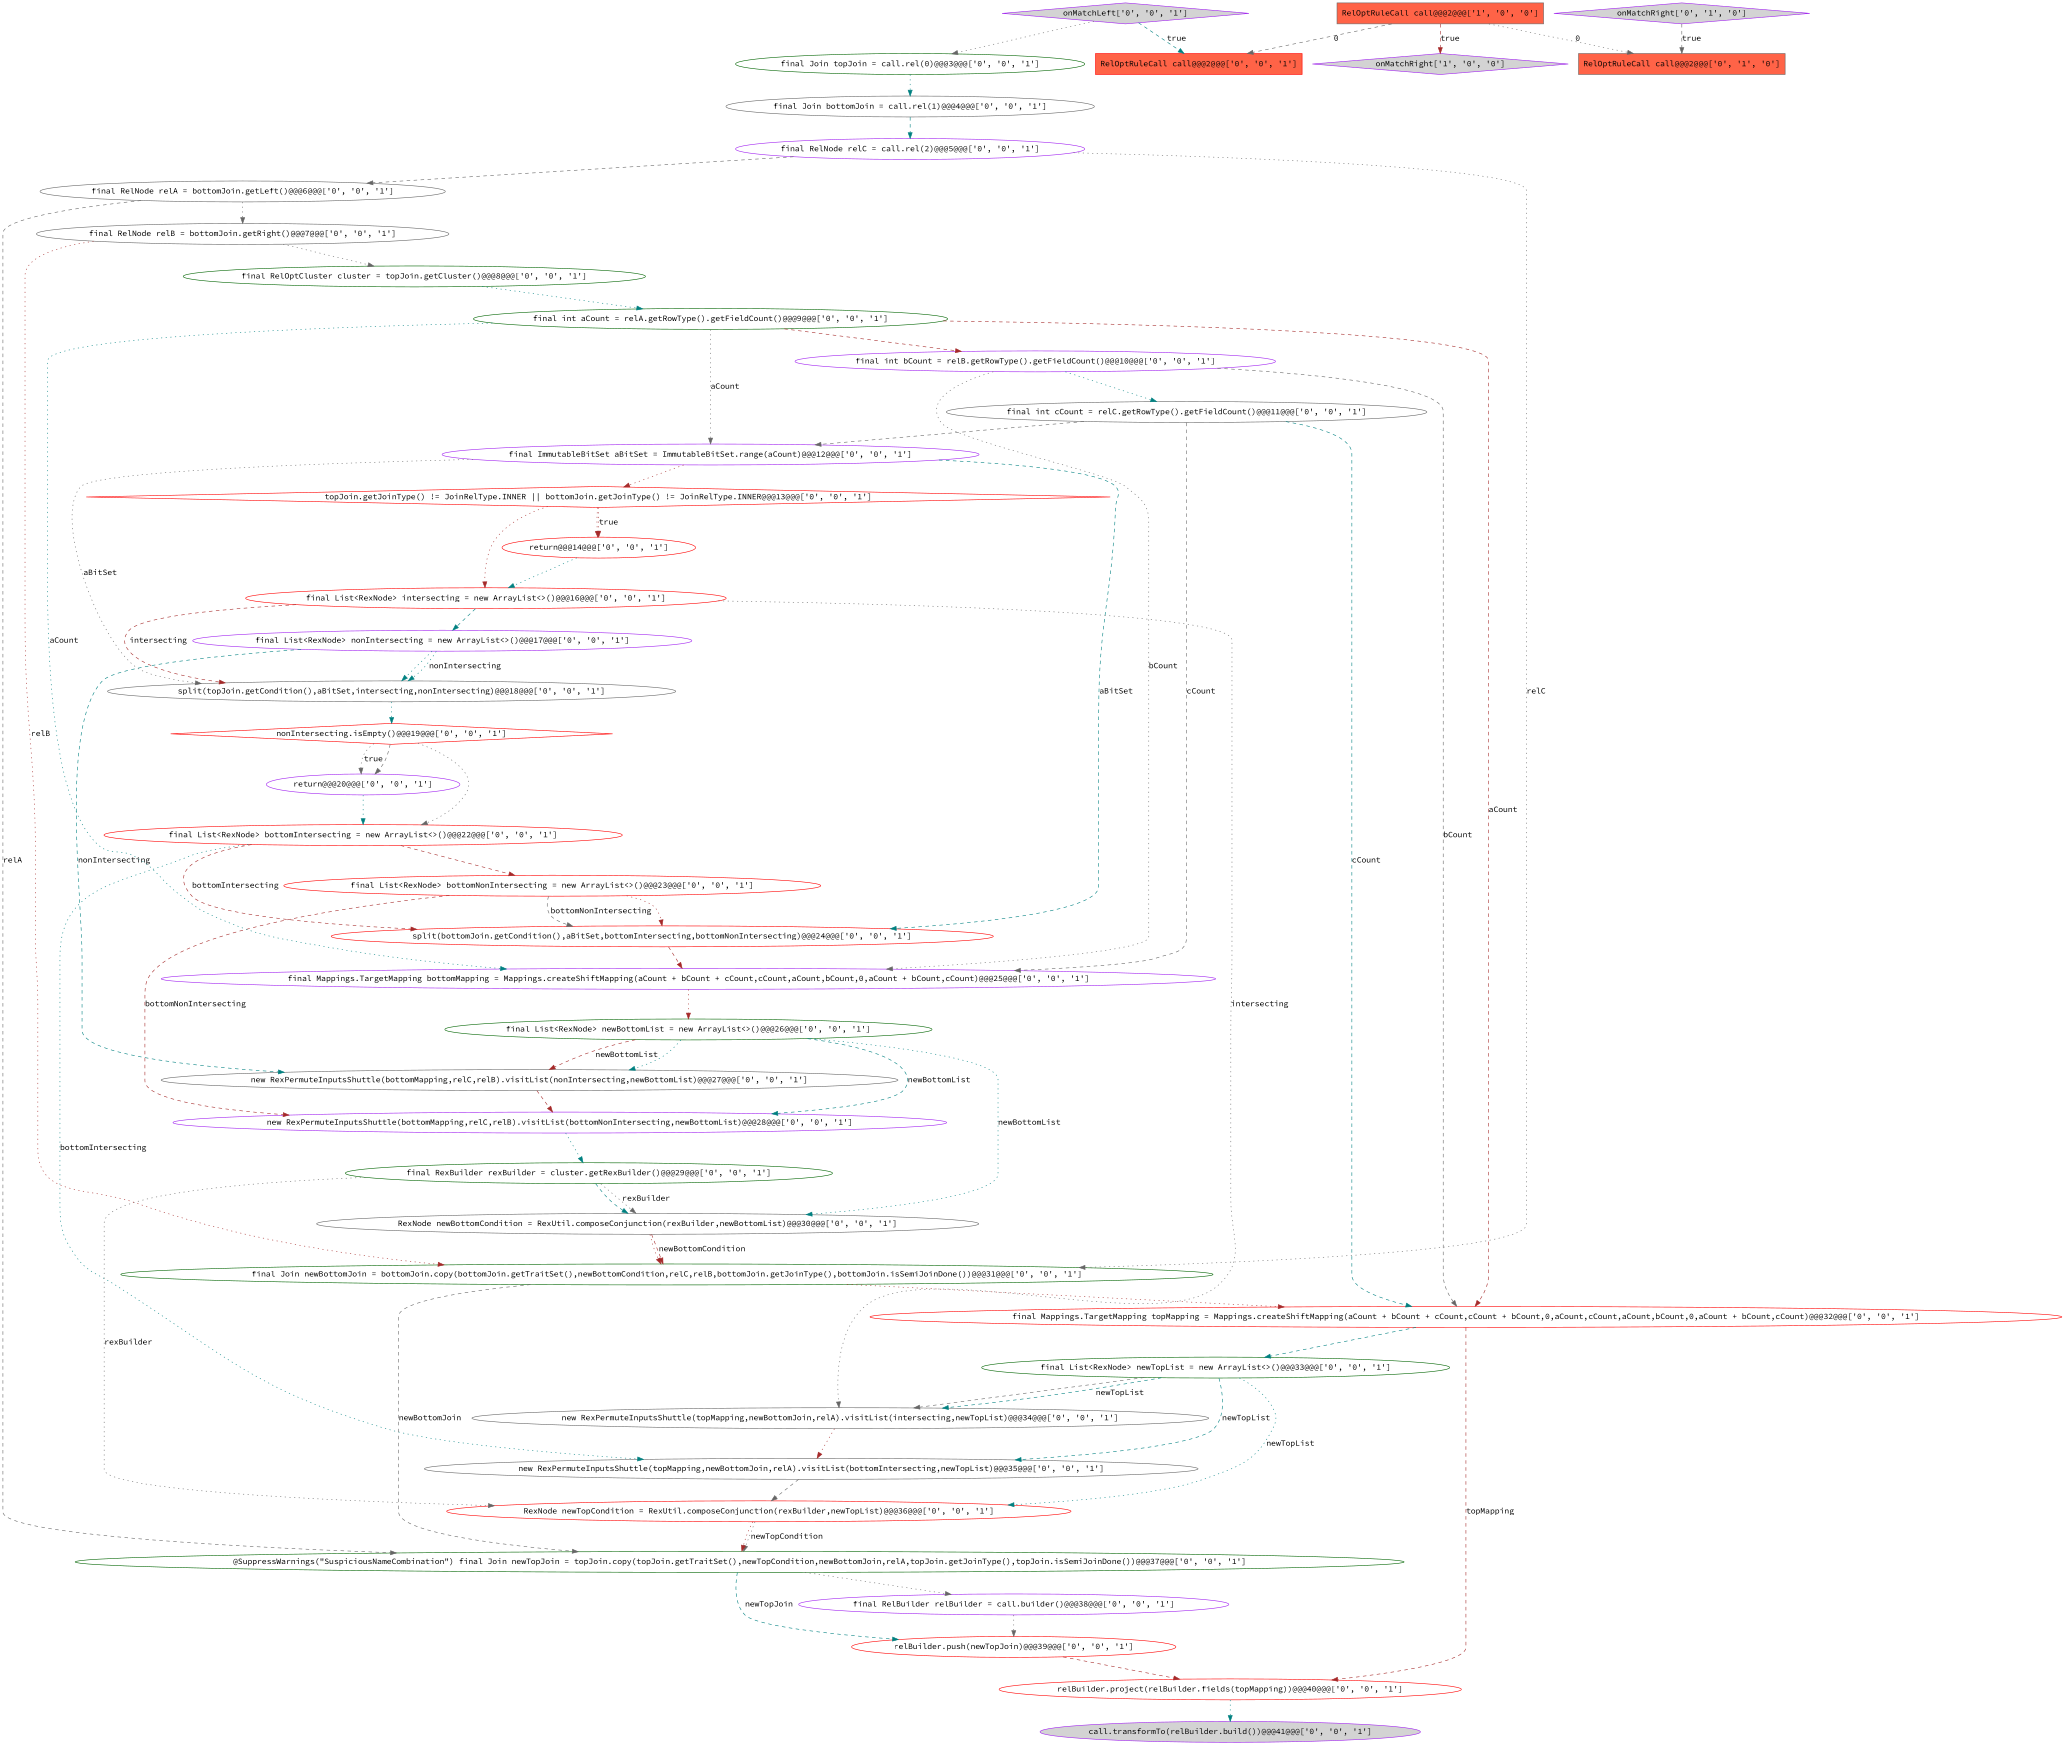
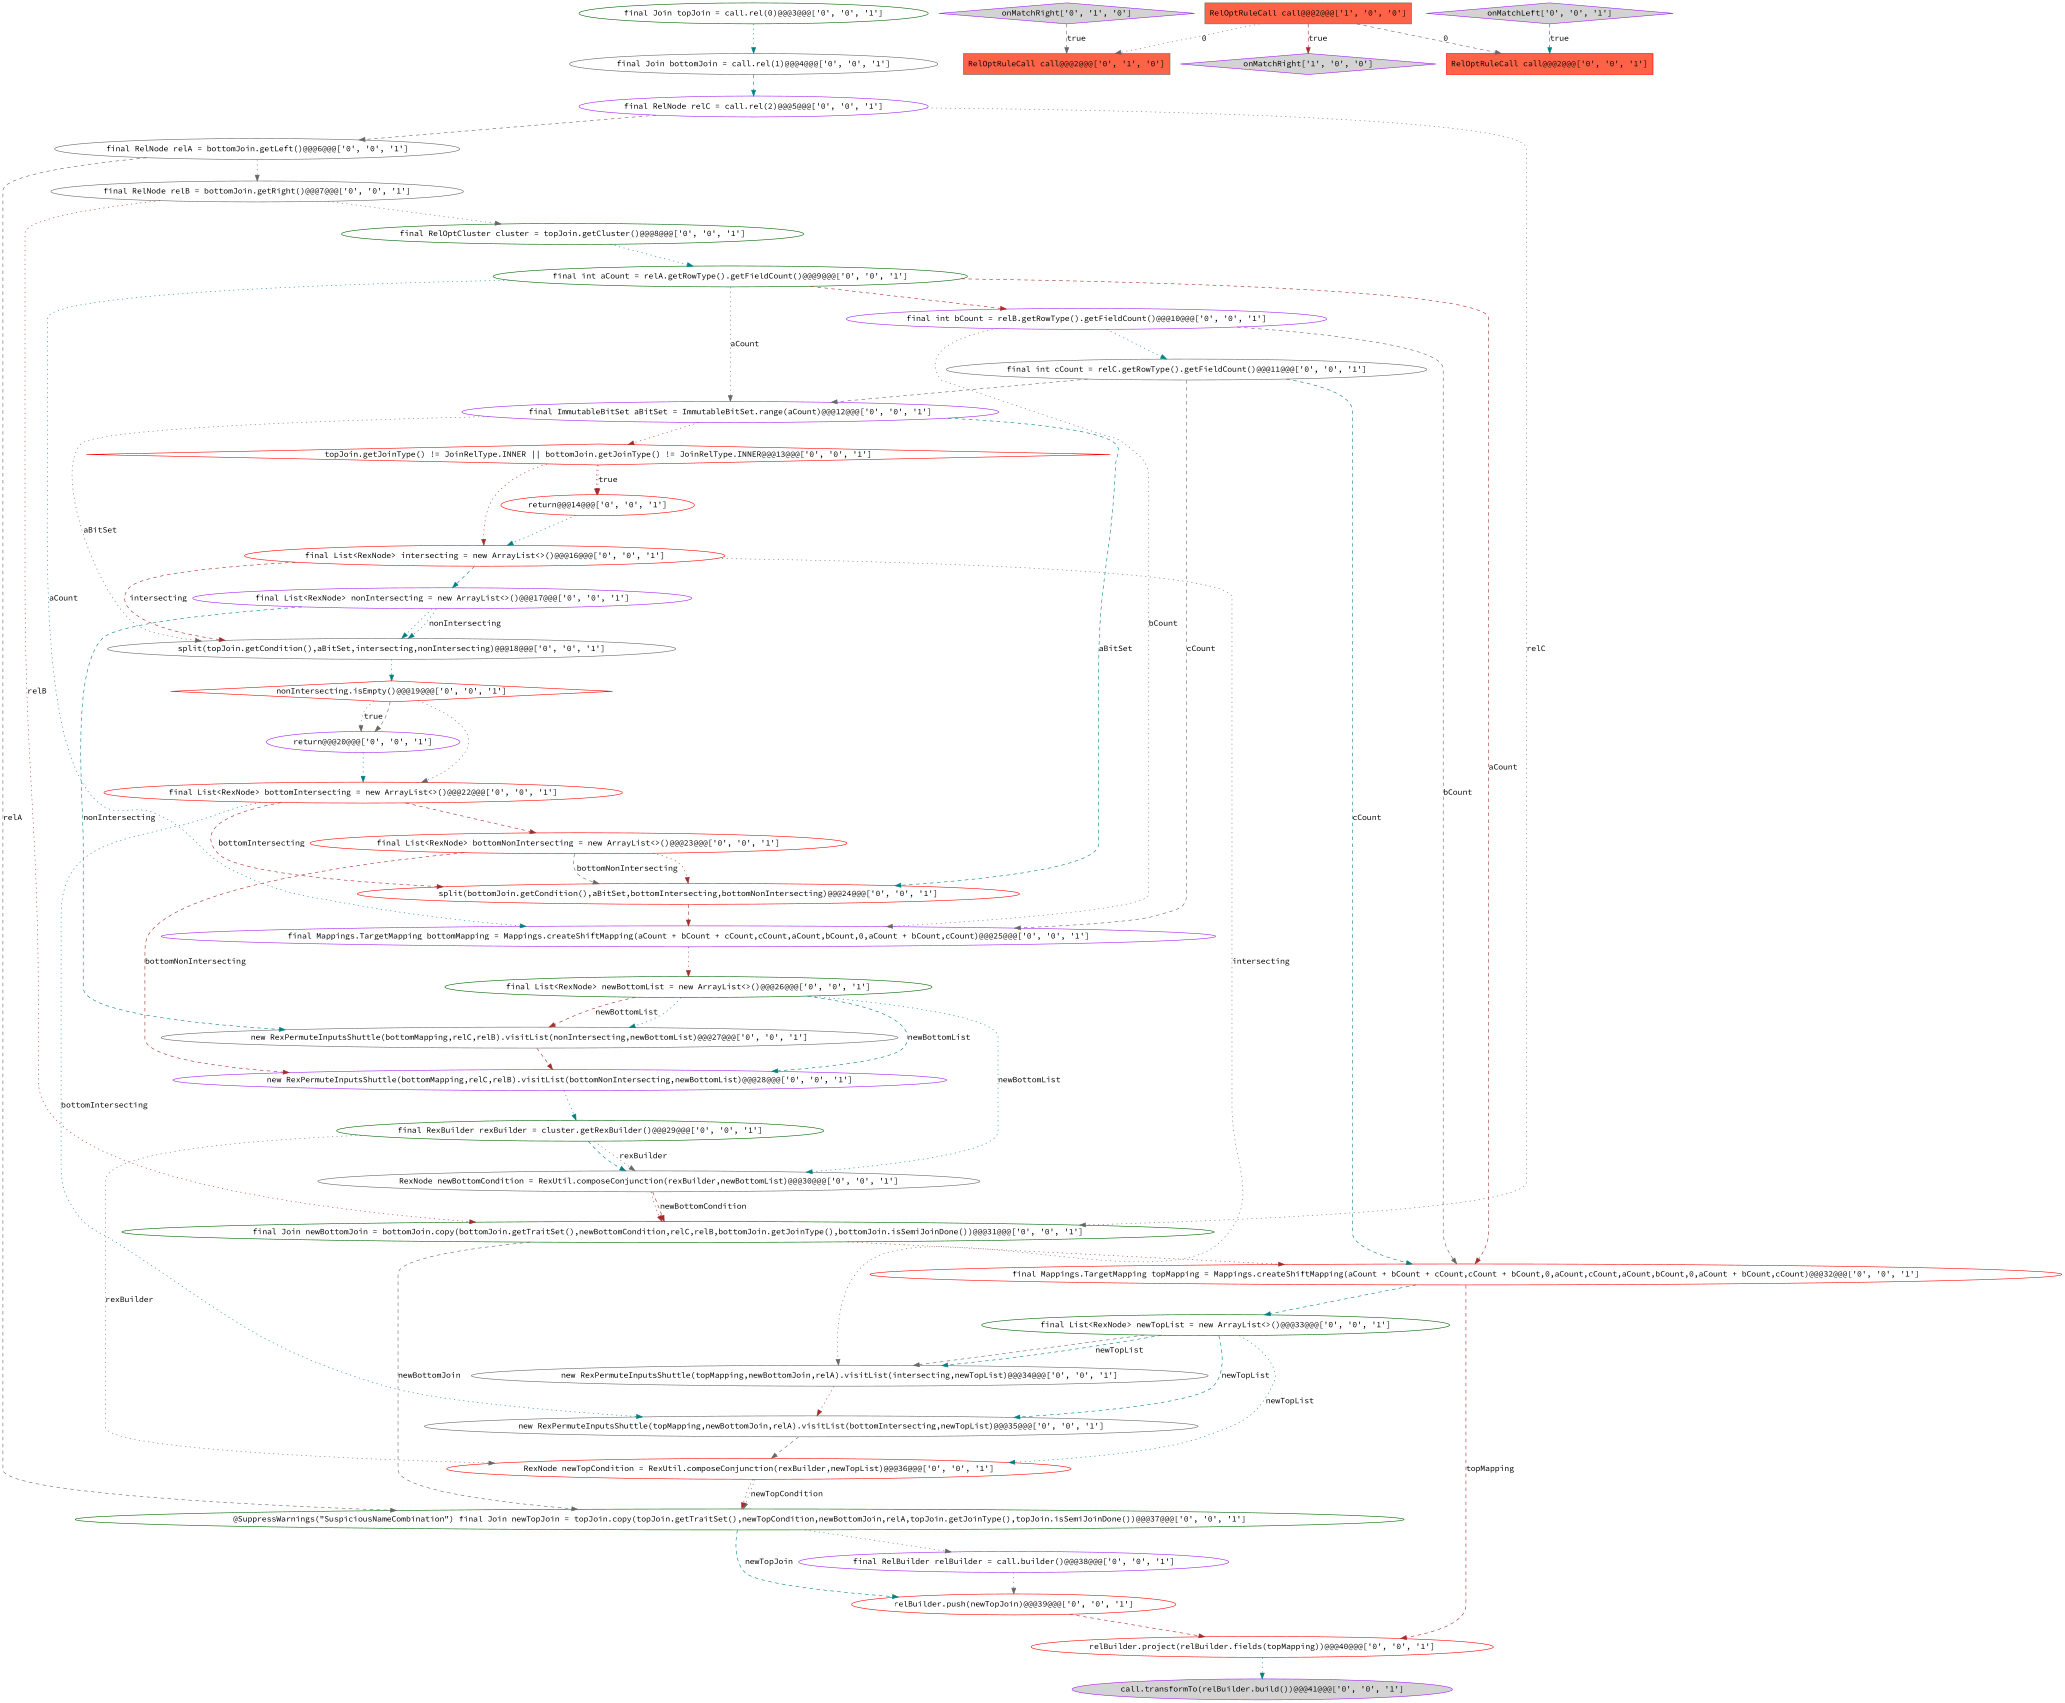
edge "onMatchLeft['0', '0', '1']" -> "final Join topJoin = call.rel(0)@@@3@@@['0', '0', '1']": removed
